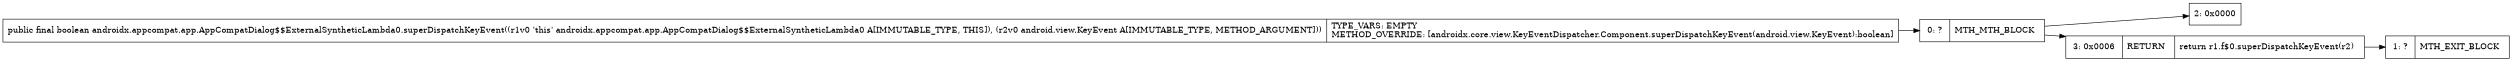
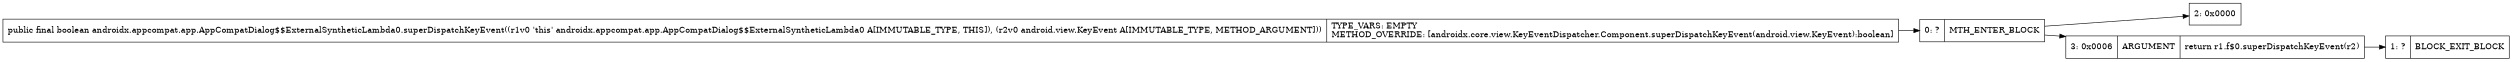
node "0: ?": text "MTH_MTH_BLOCK" -> "MTH_ENTER_BLOCK"
node "3: 0x0006": text "RETURN" -> "ARGUMENT"
node "1: ?": text "MTH_EXIT_BLOCK" -> "BLOCK_EXIT_BLOCK"
